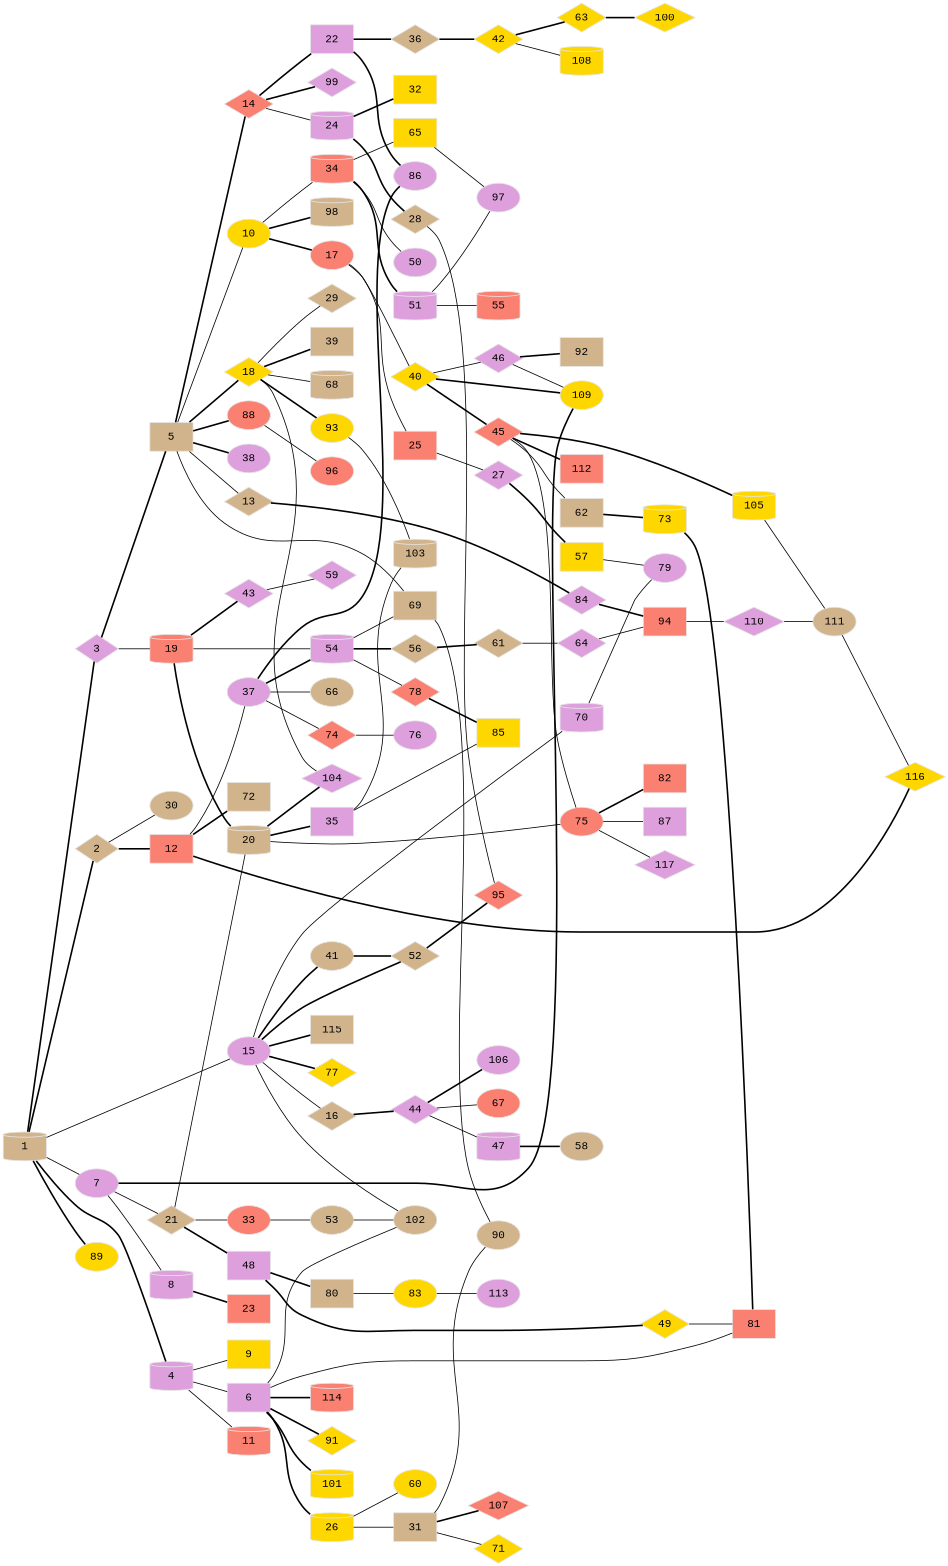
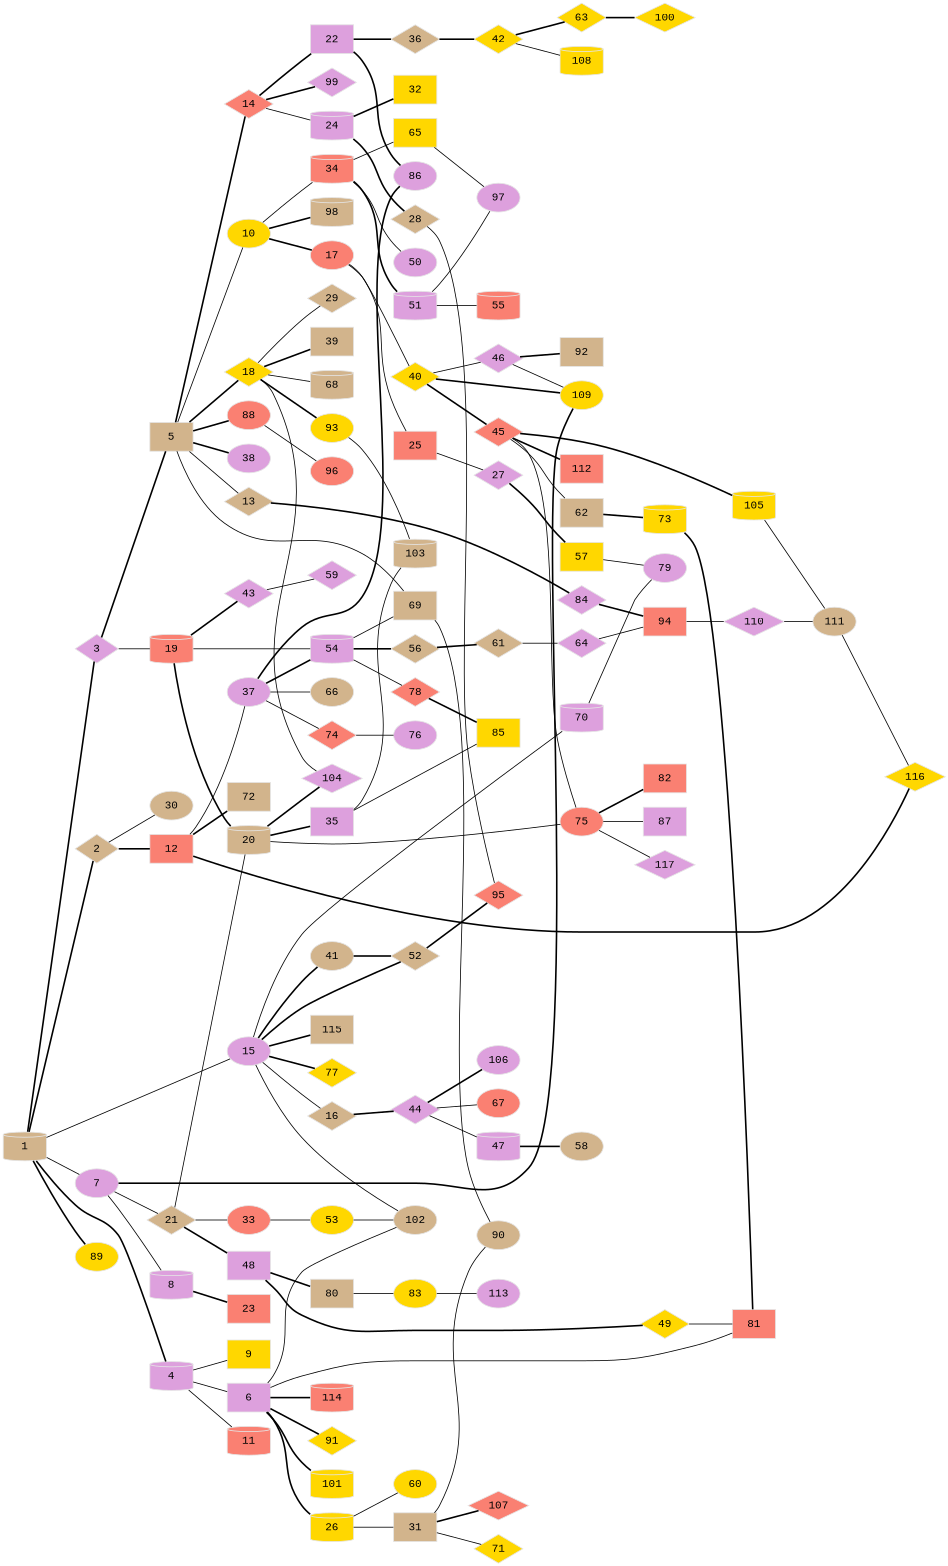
node "53": fillcolor tan -> gold
